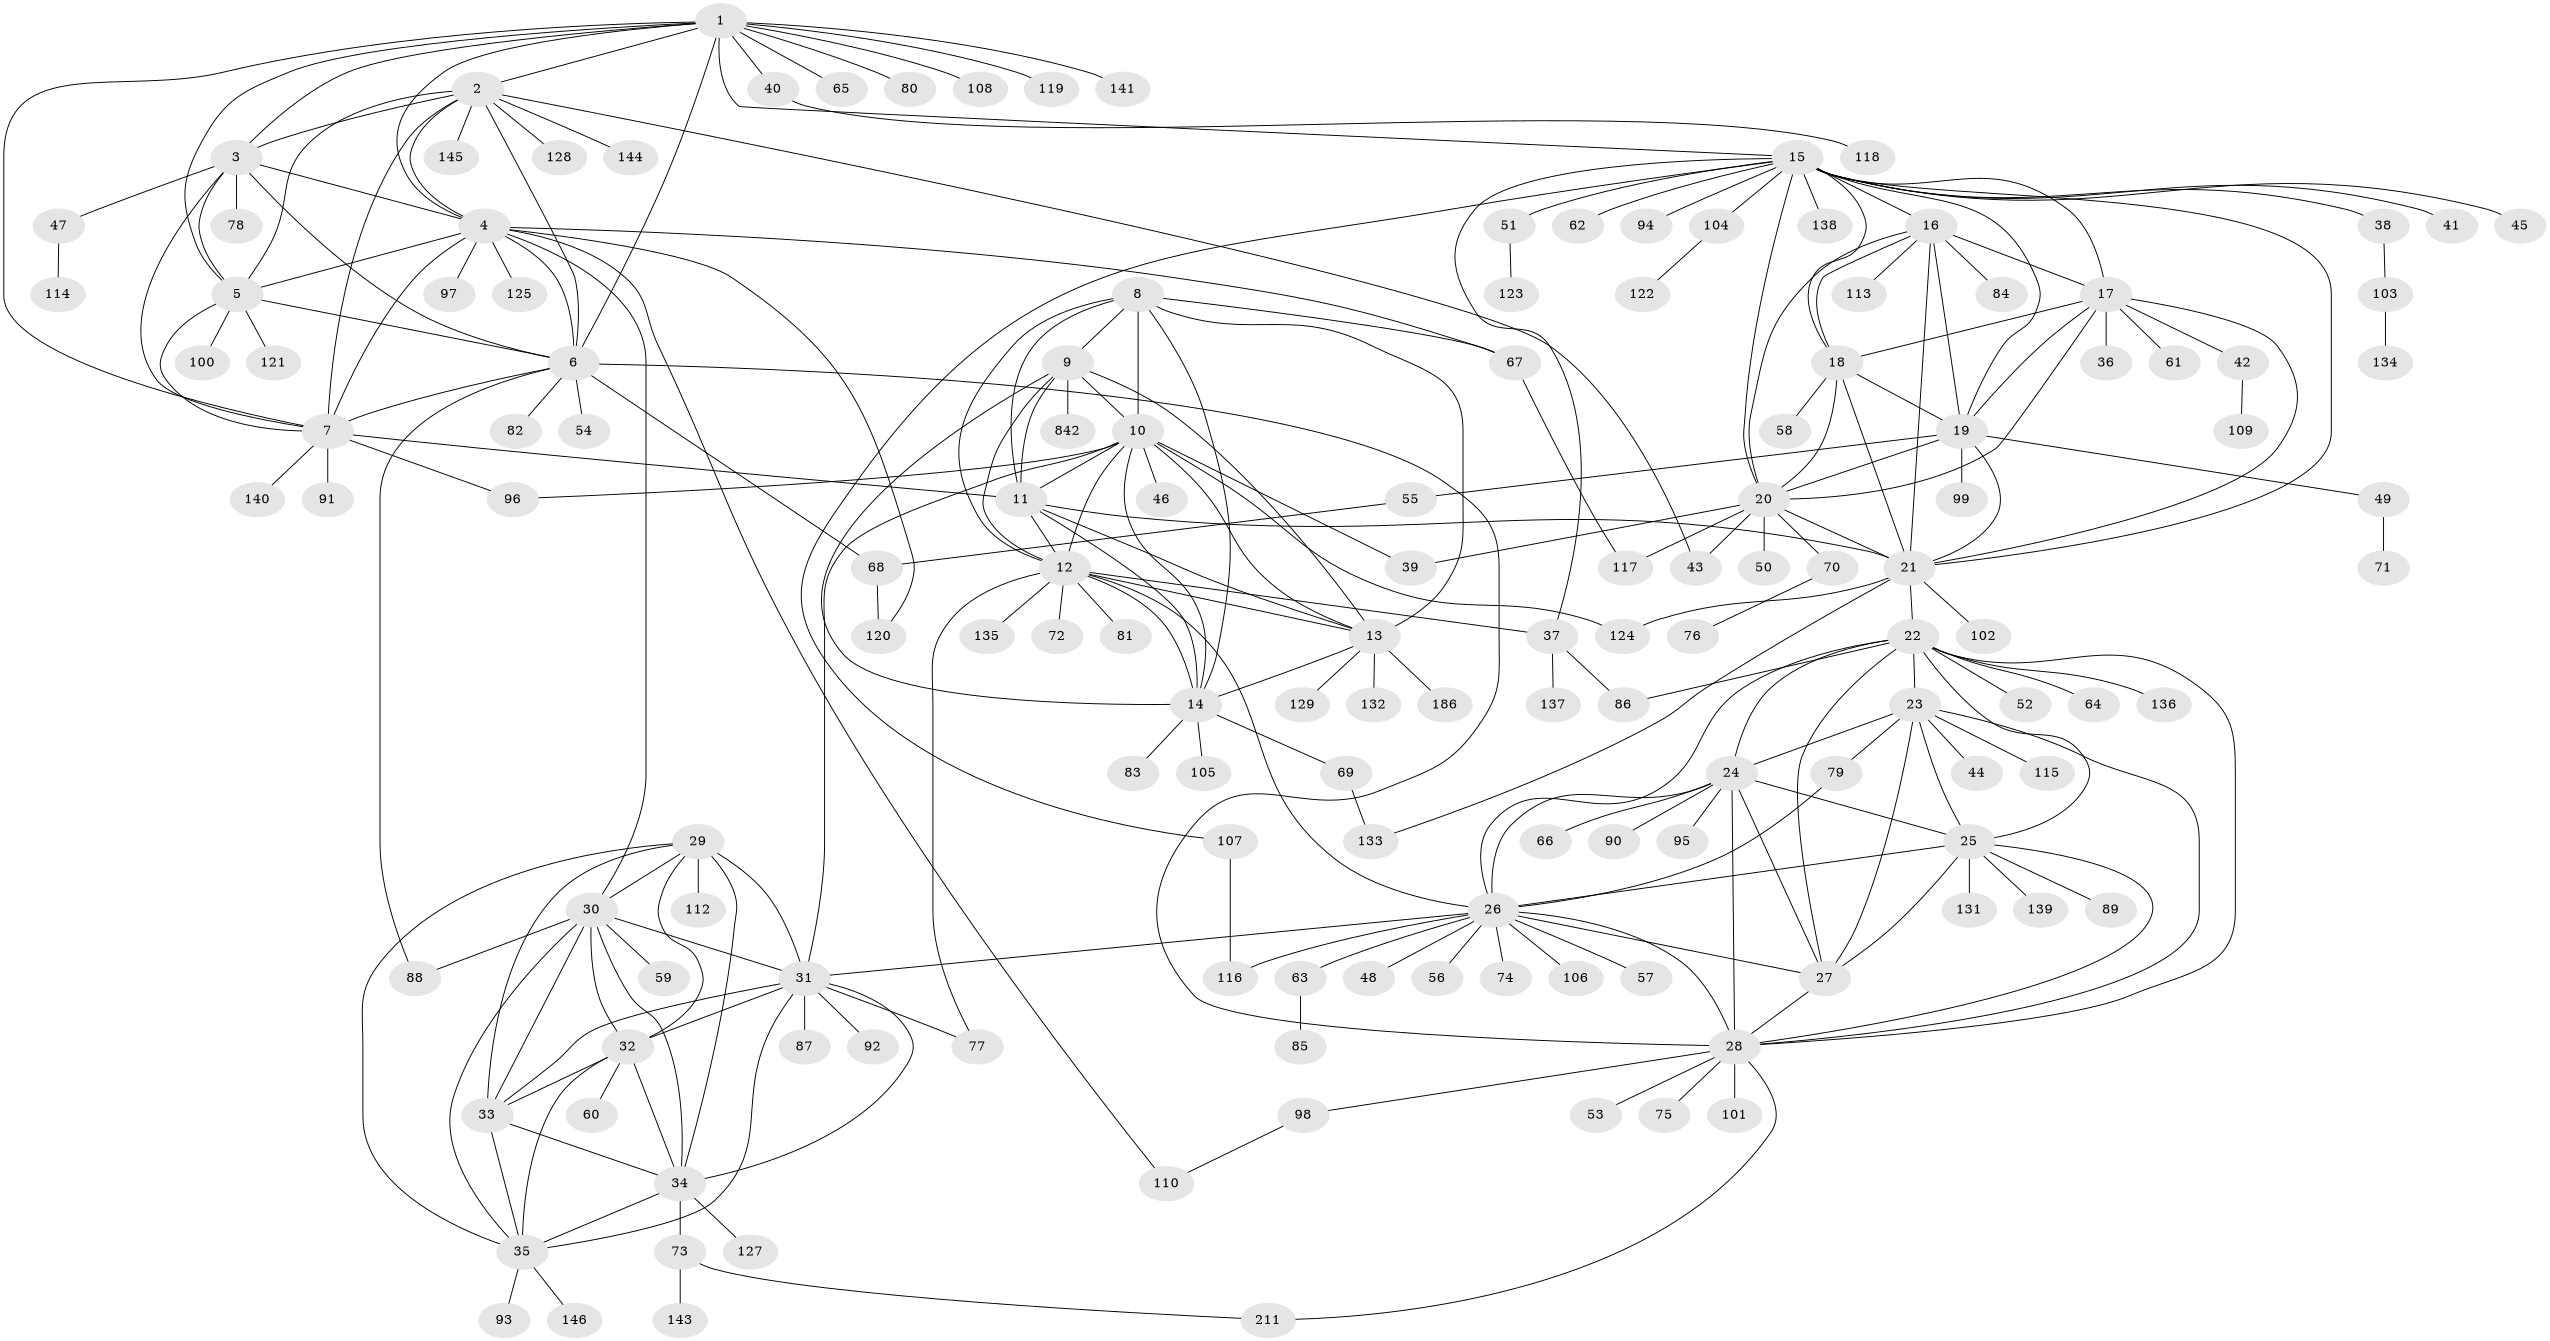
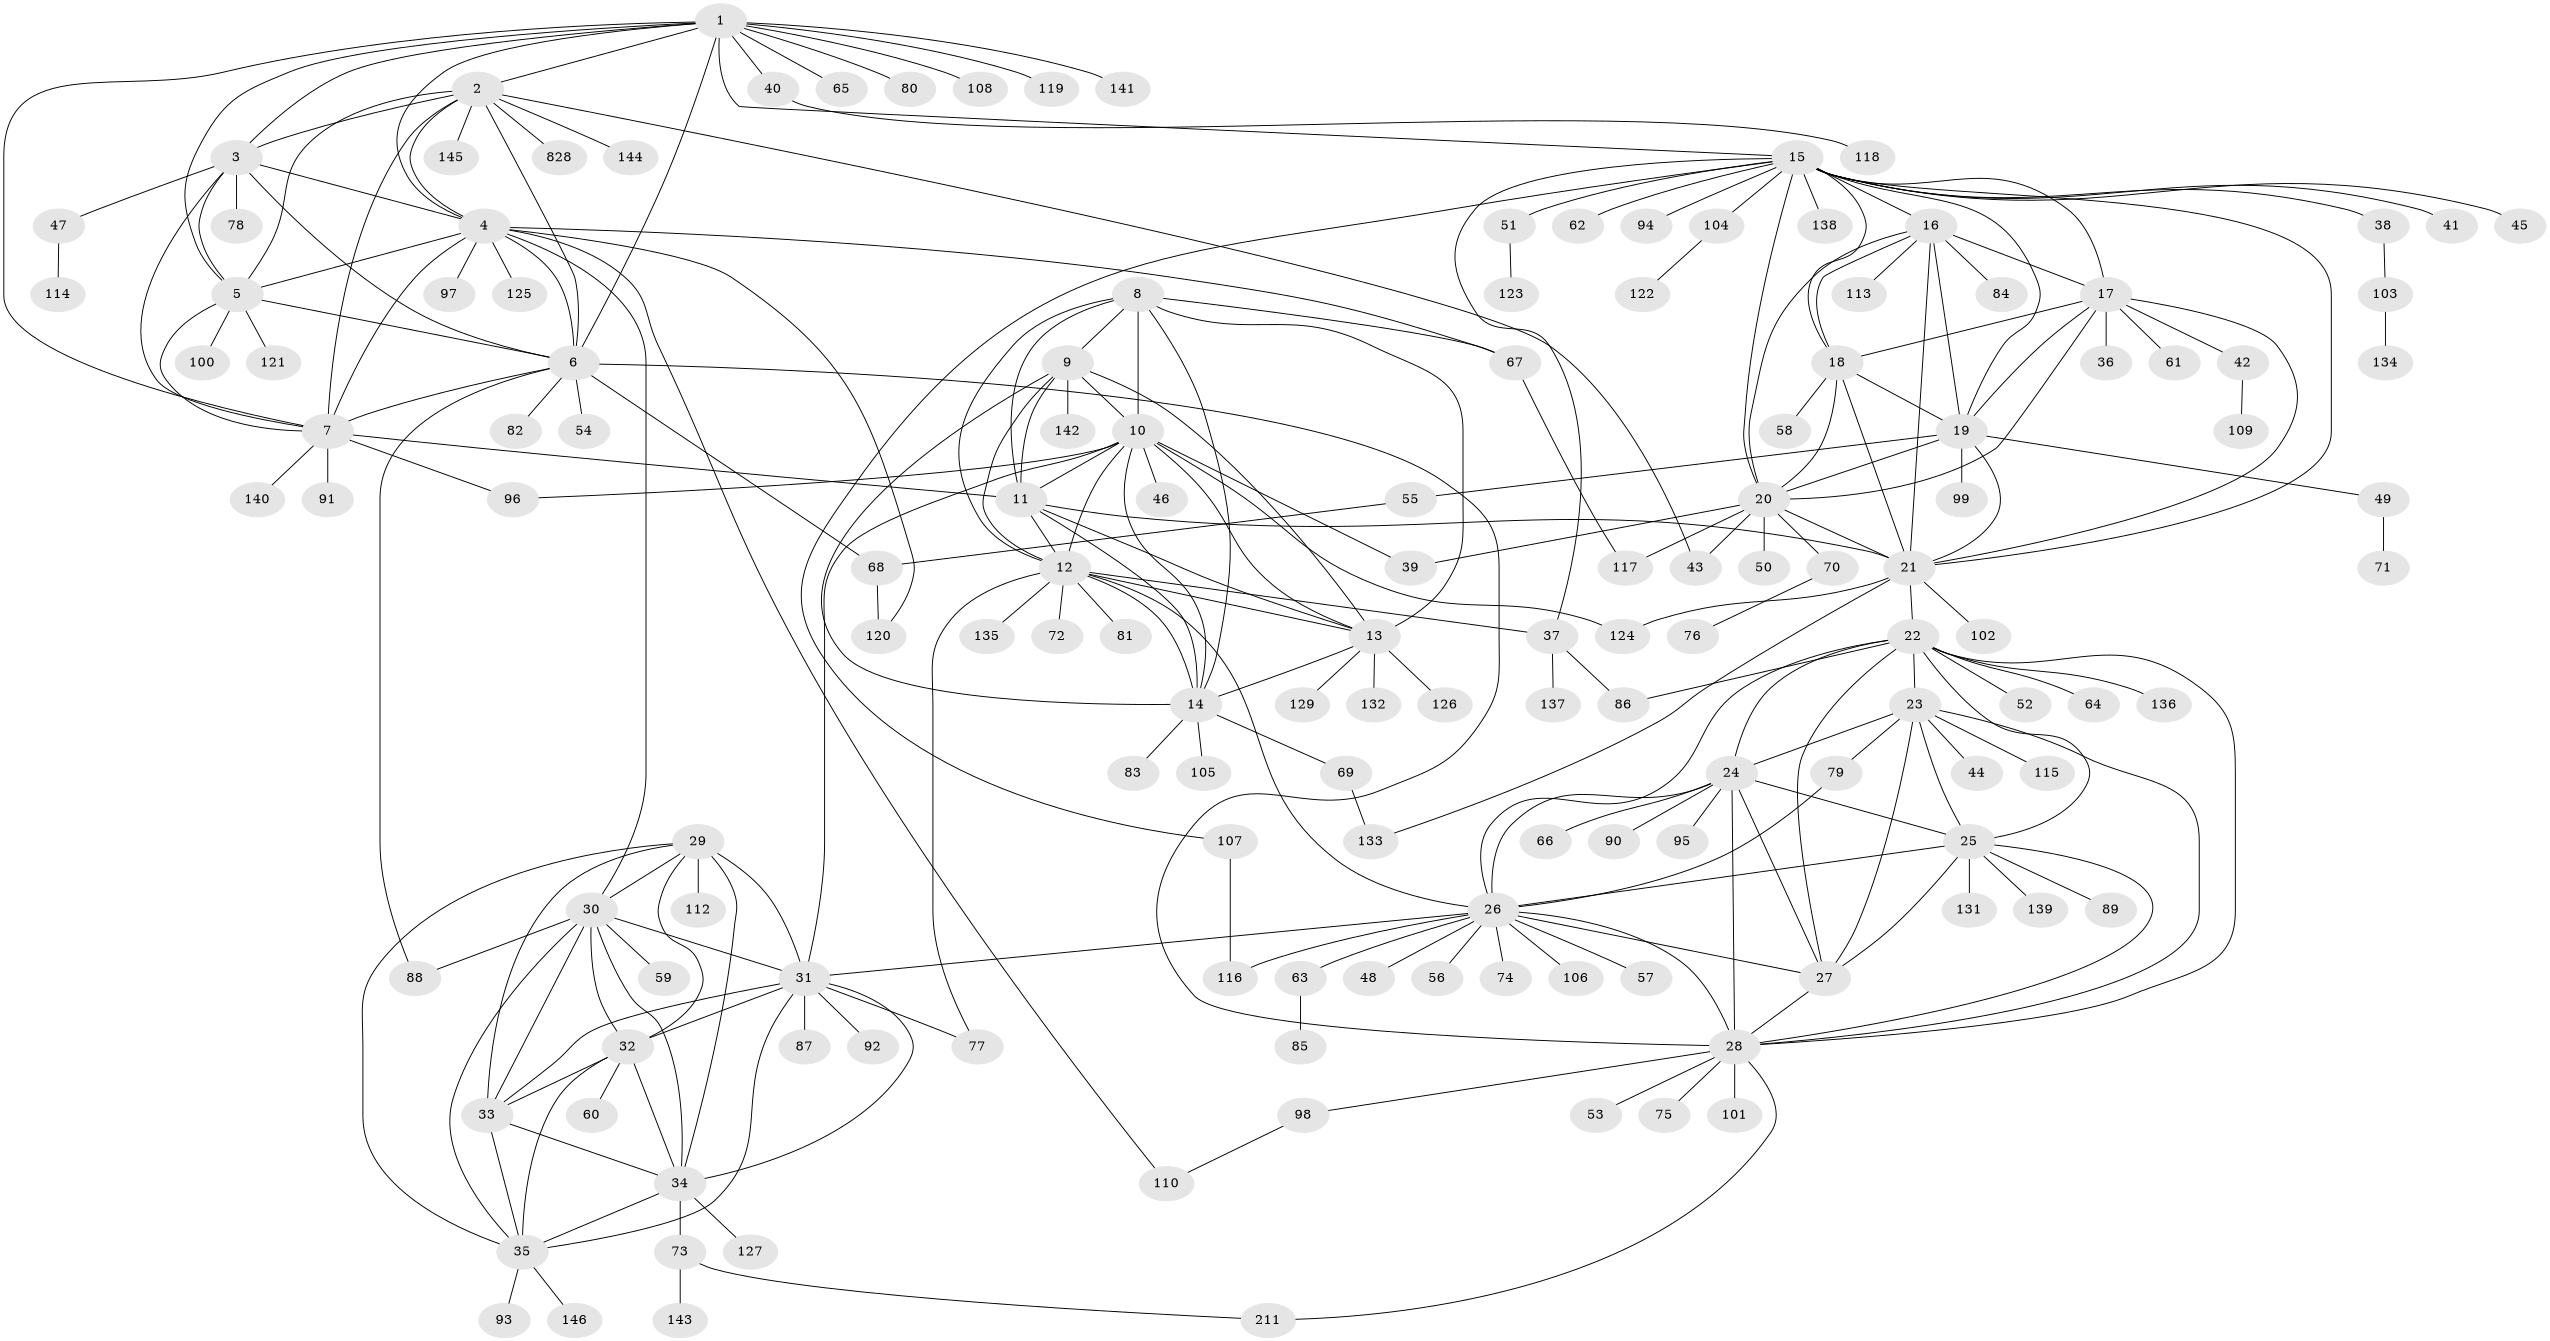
node "128": label "128" -> "828"
node "842": label "842" -> "142"
node "186": label "186" -> "126"
